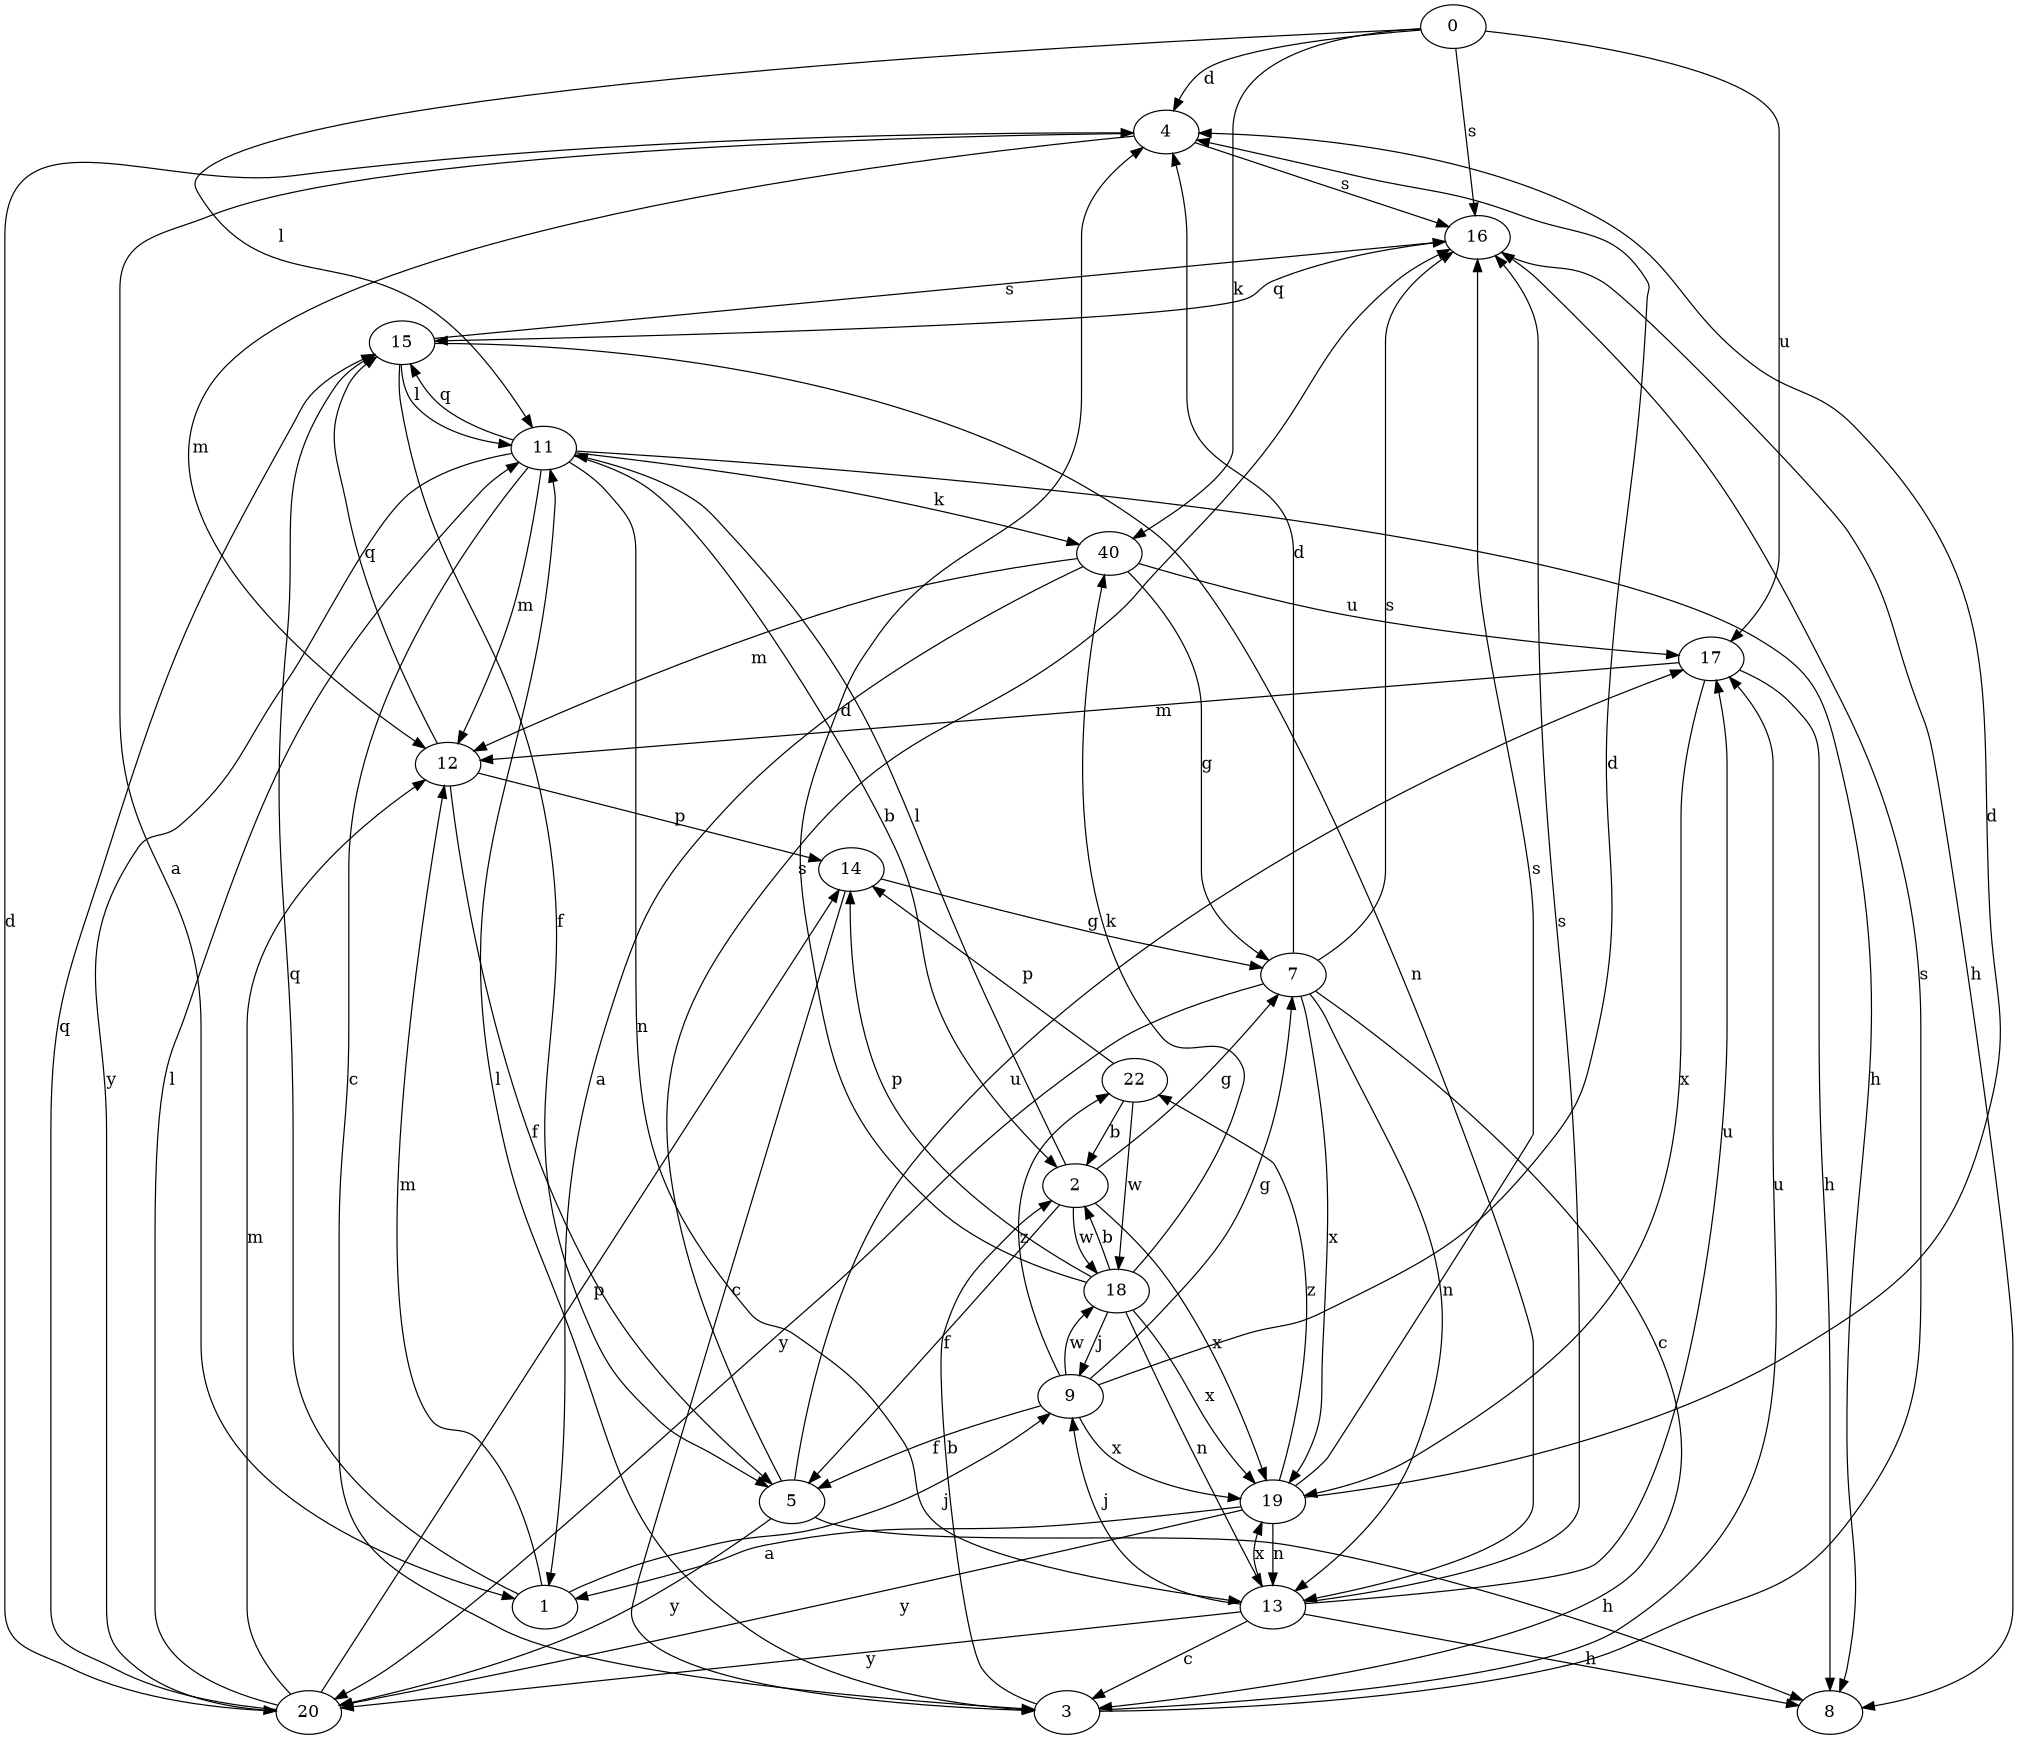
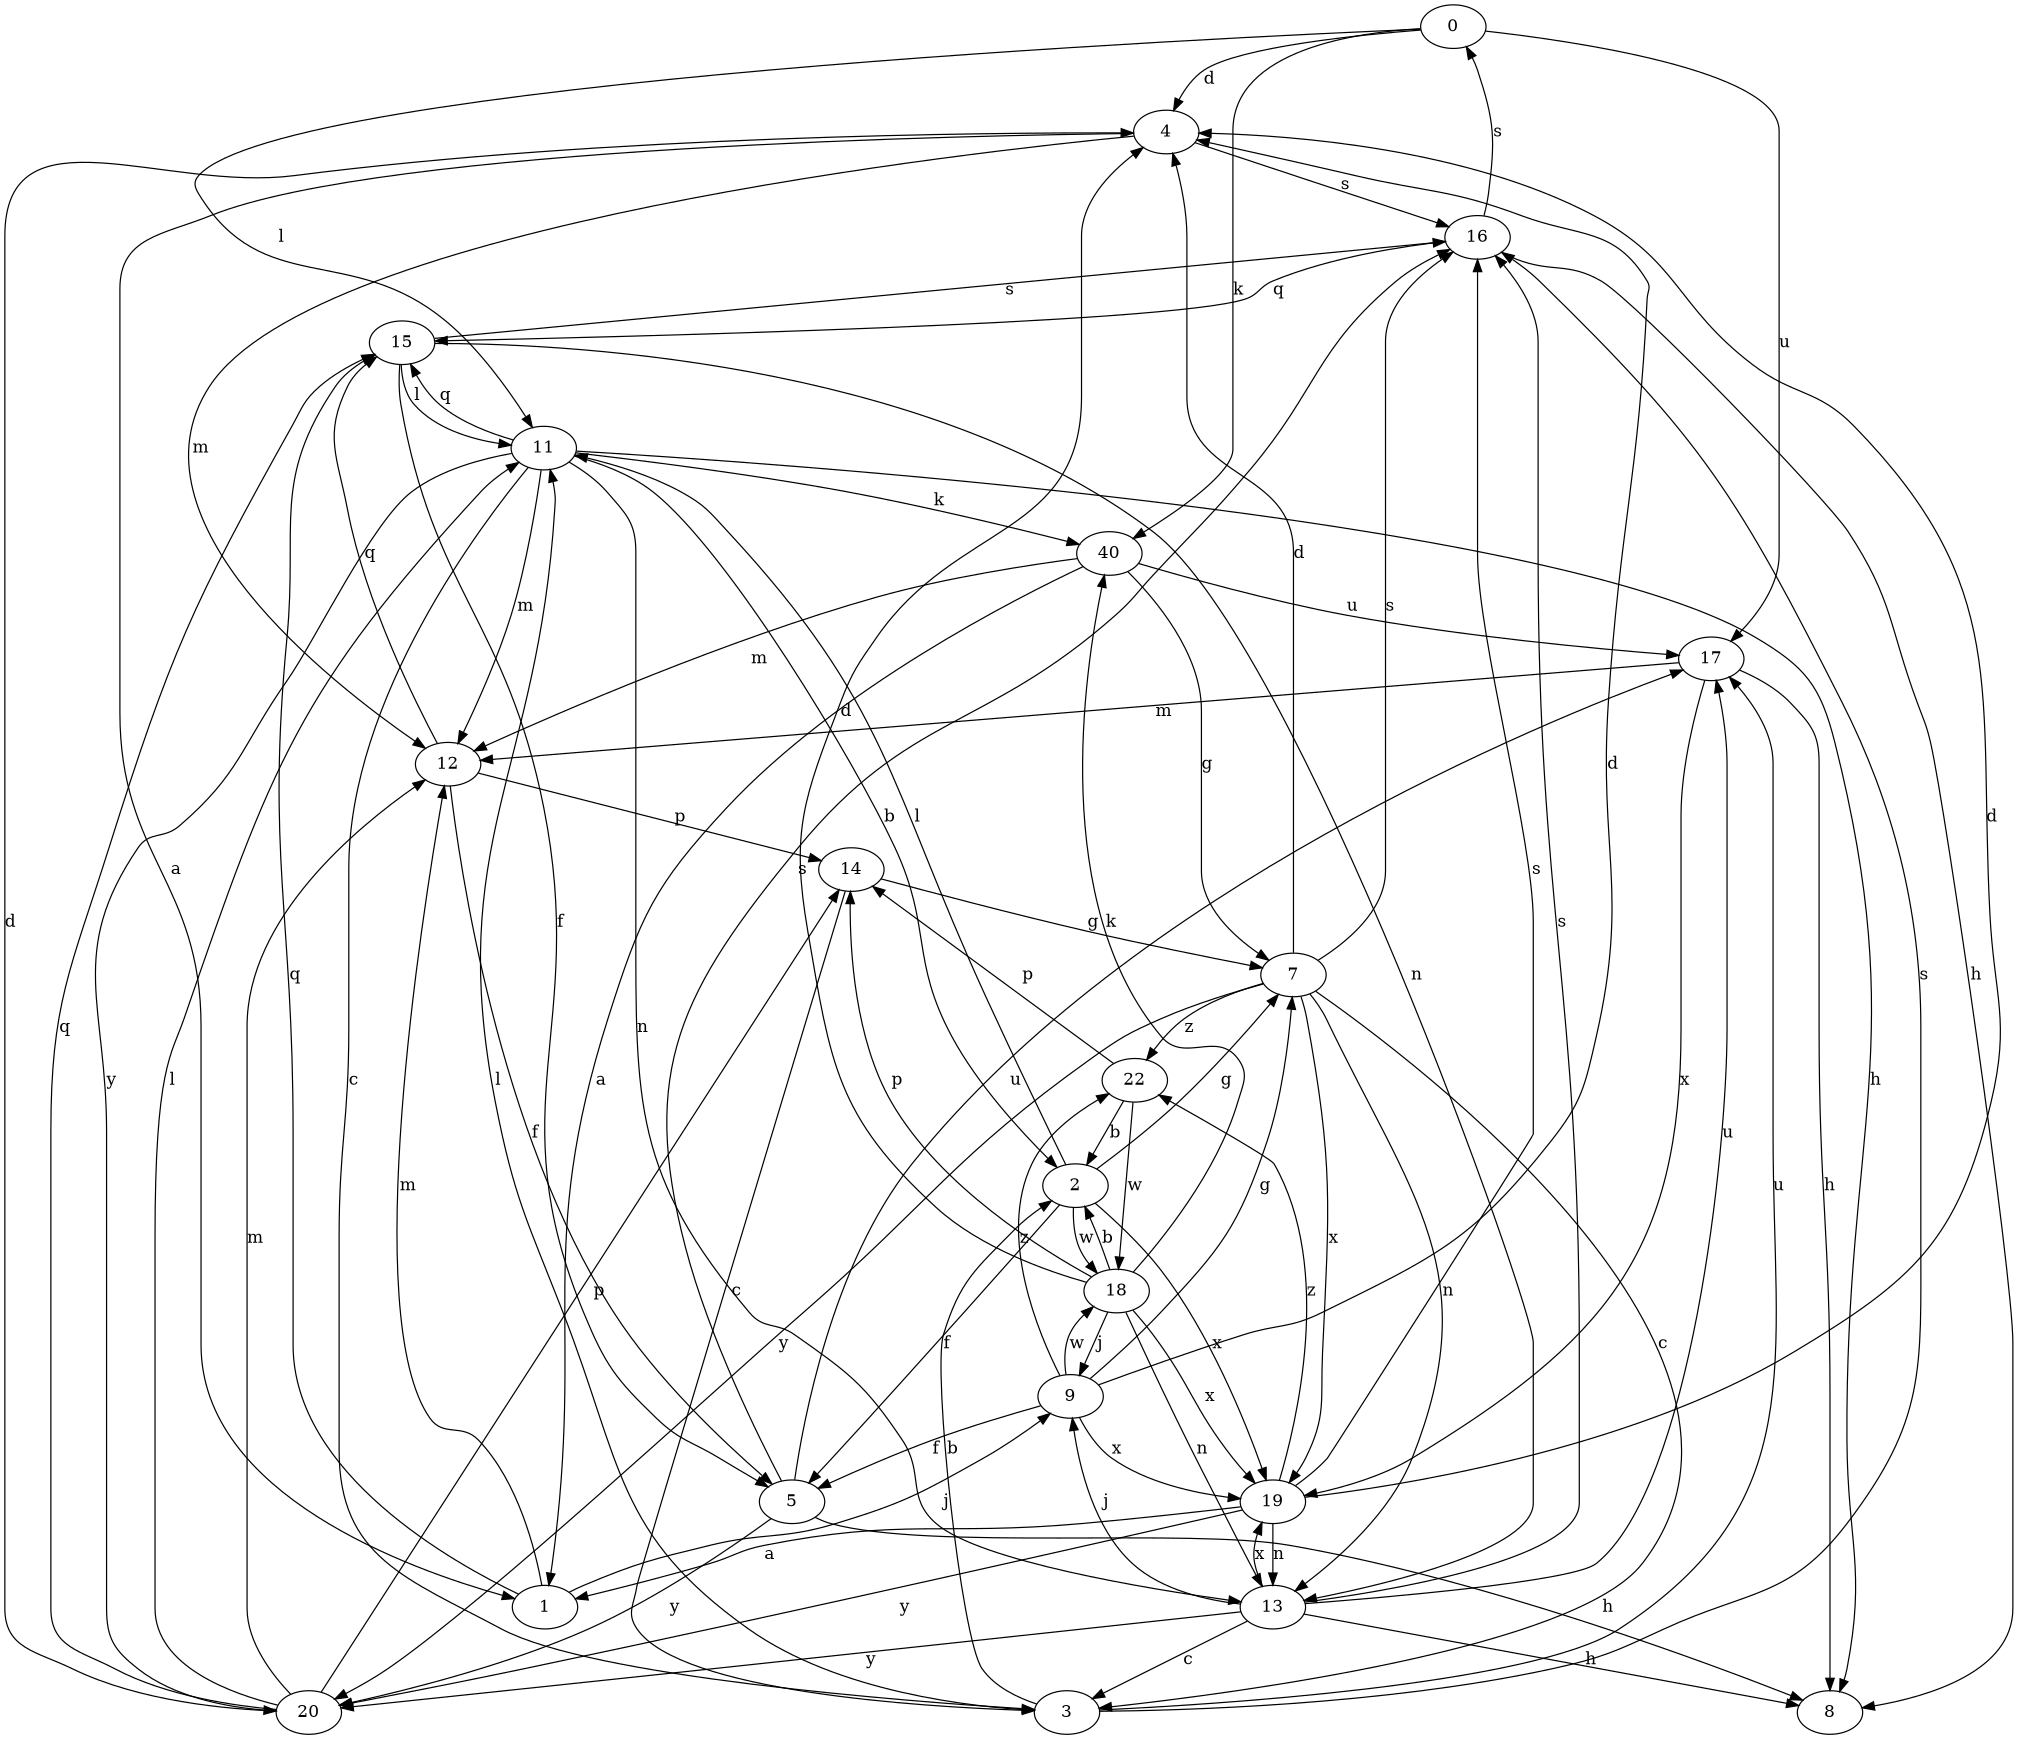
edge "0" -> "16": reversed
edge "7" -> "22": added, label "z"
